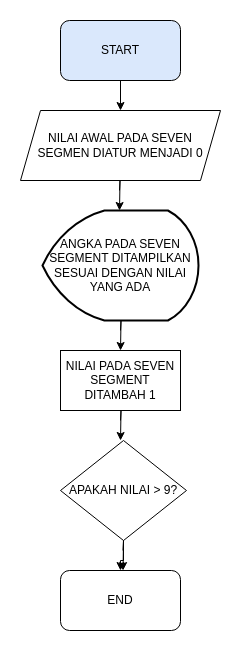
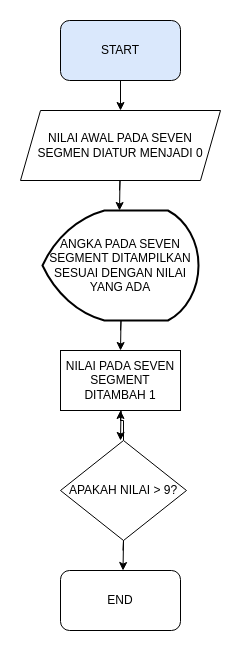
edge "APAKAH NILAI > 9?" -> "END": now "APAKAH NILAI > 9?" -> "NILAI PADA SEVEN SEGMENT DITAMBAH 1"
